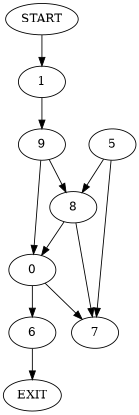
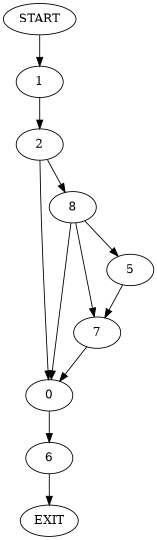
node "9": label "9" -> "2"
edge "5" -> "8": reversed
edge "0" -> "7": reversed
